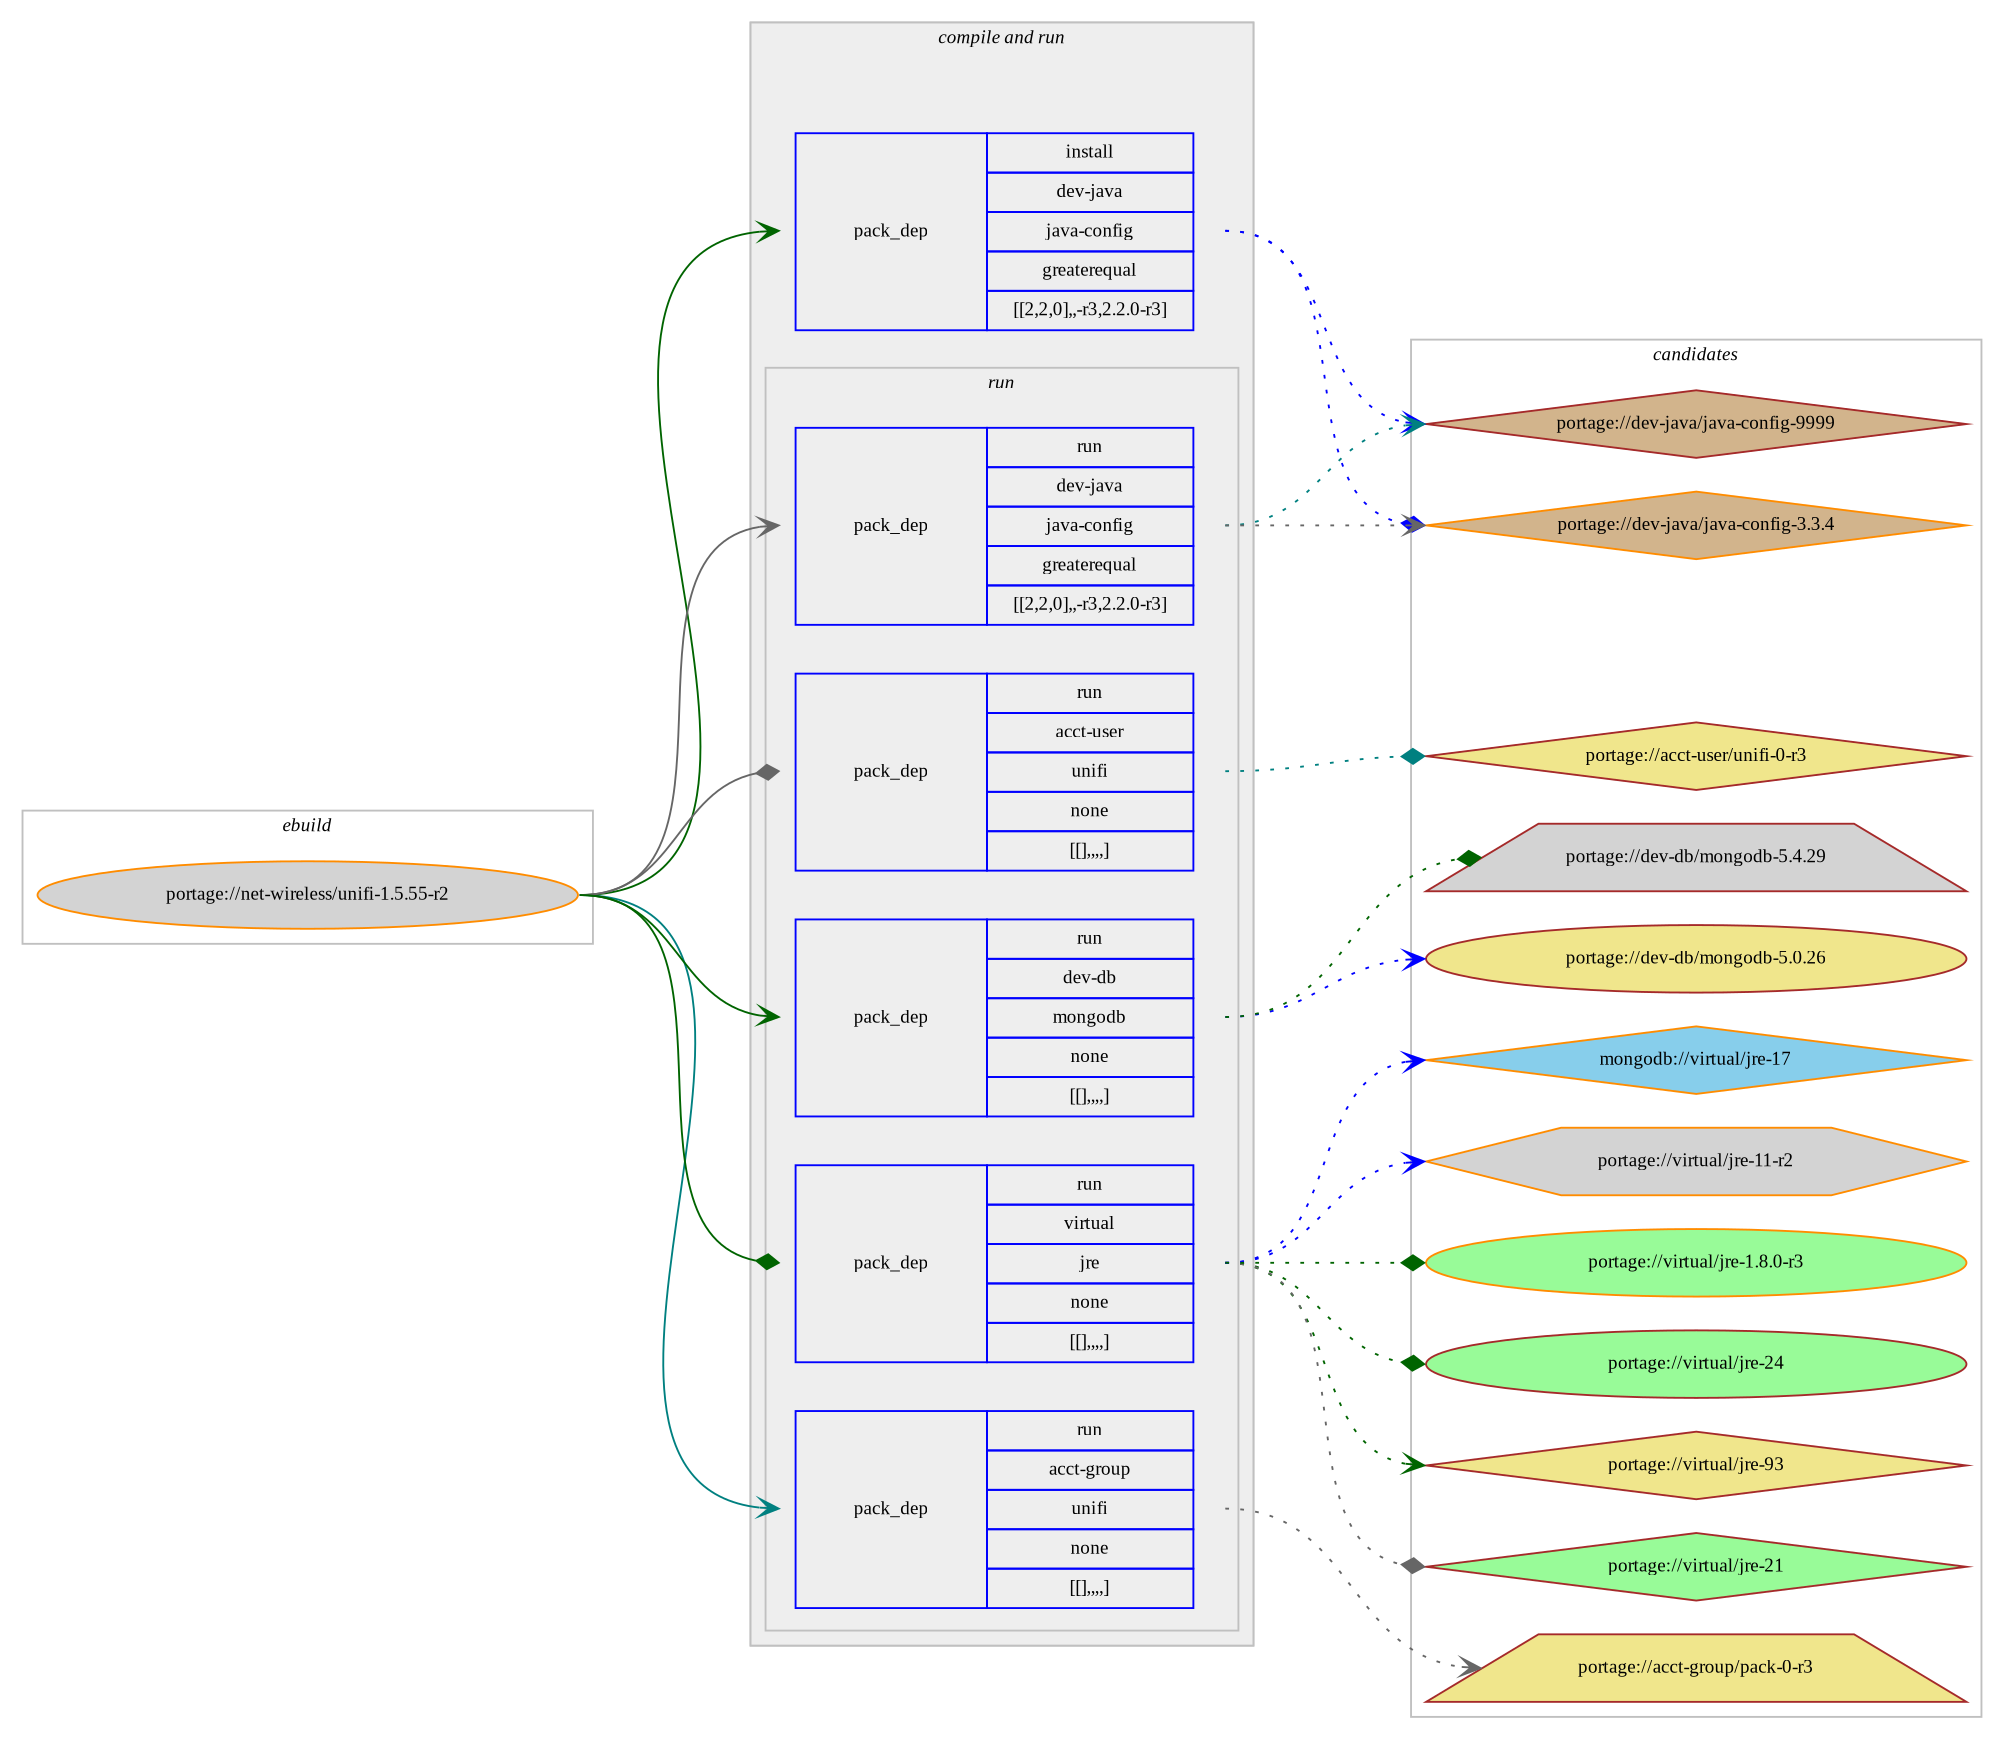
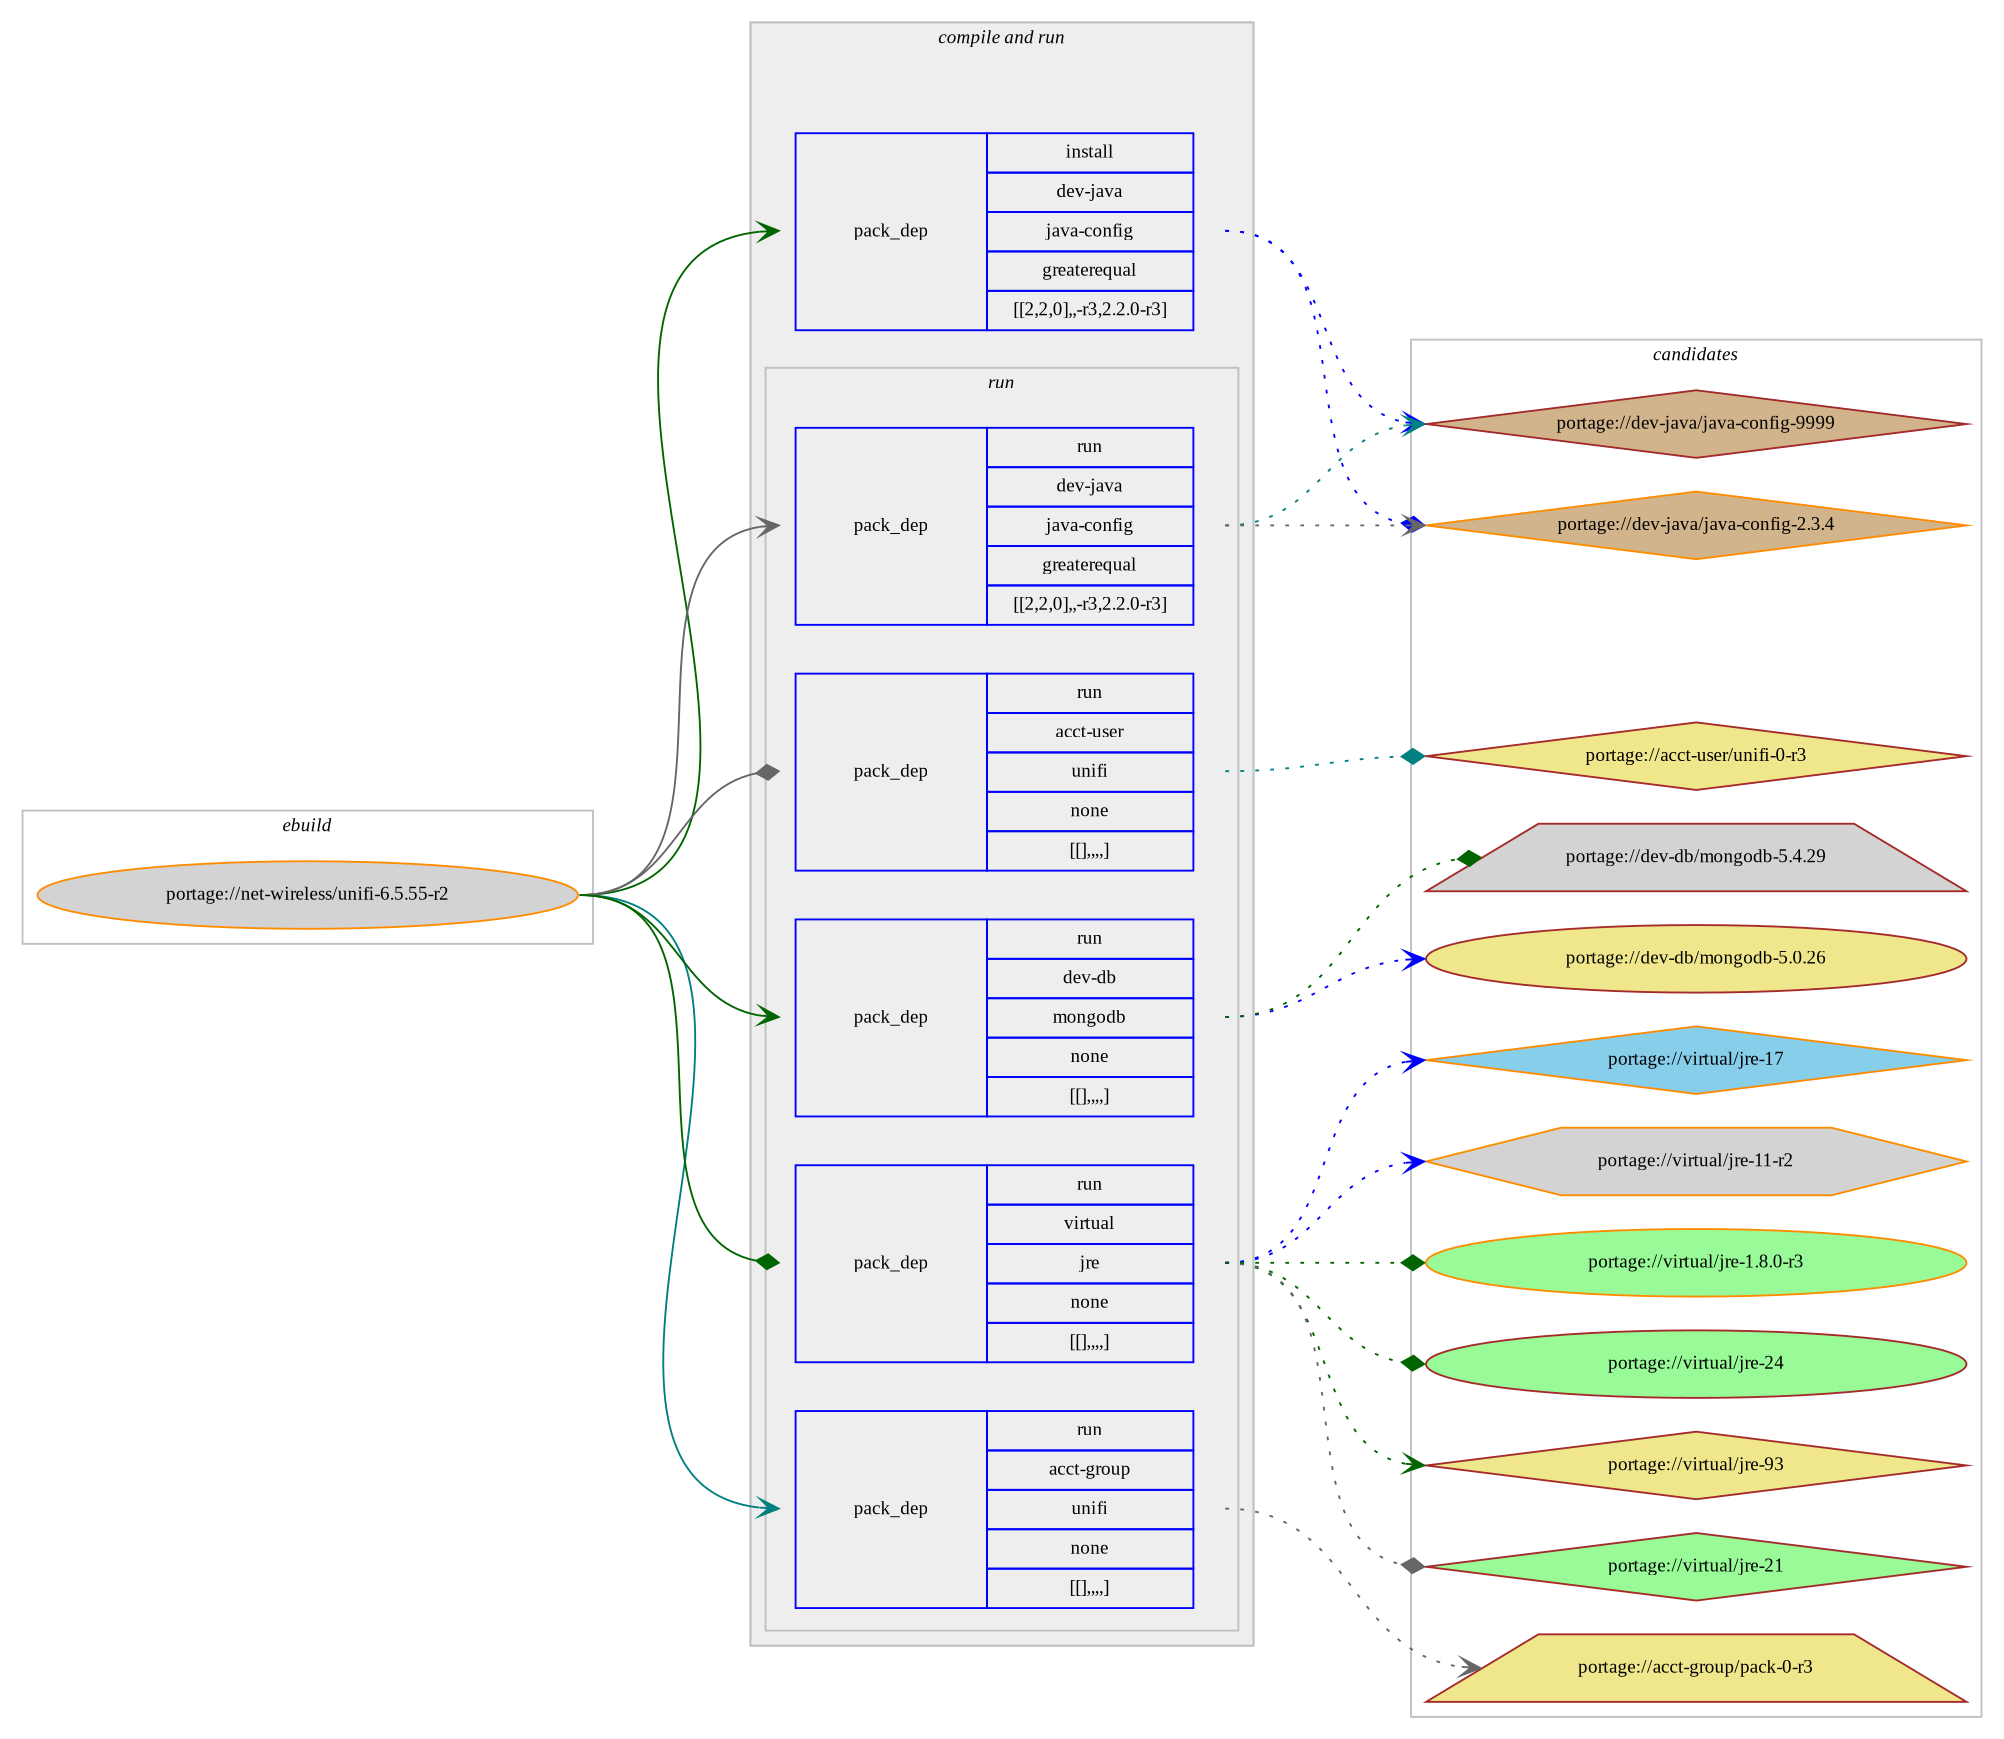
node "portage://dev-java/java-config-3.3.4": label "portage://dev-java/java-config-3.3.4" -> "portage://dev-java/java-config-2.3.4"
node "portage://net-wireless/unifi-1.5.55-r2": label "portage://net-wireless/unifi-1.5.55-r2" -> "portage://net-wireless/unifi-6.5.55-r2"
node "mongodb://virtual/jre-17": label "mongodb://virtual/jre-17" -> "portage://virtual/jre-17"
